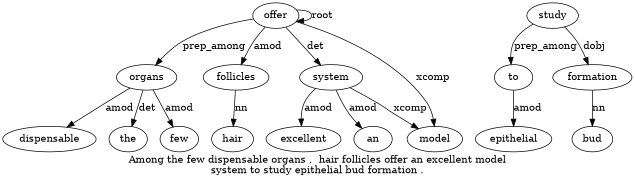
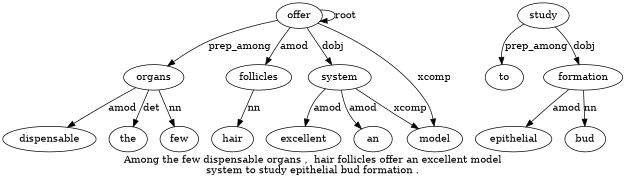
edge "offer" -> "system": label "det" -> "dobj"
edge "to" -> "epithelial": now "formation" -> "epithelial"
edge "organs" -> "few": label "amod" -> "nn"
